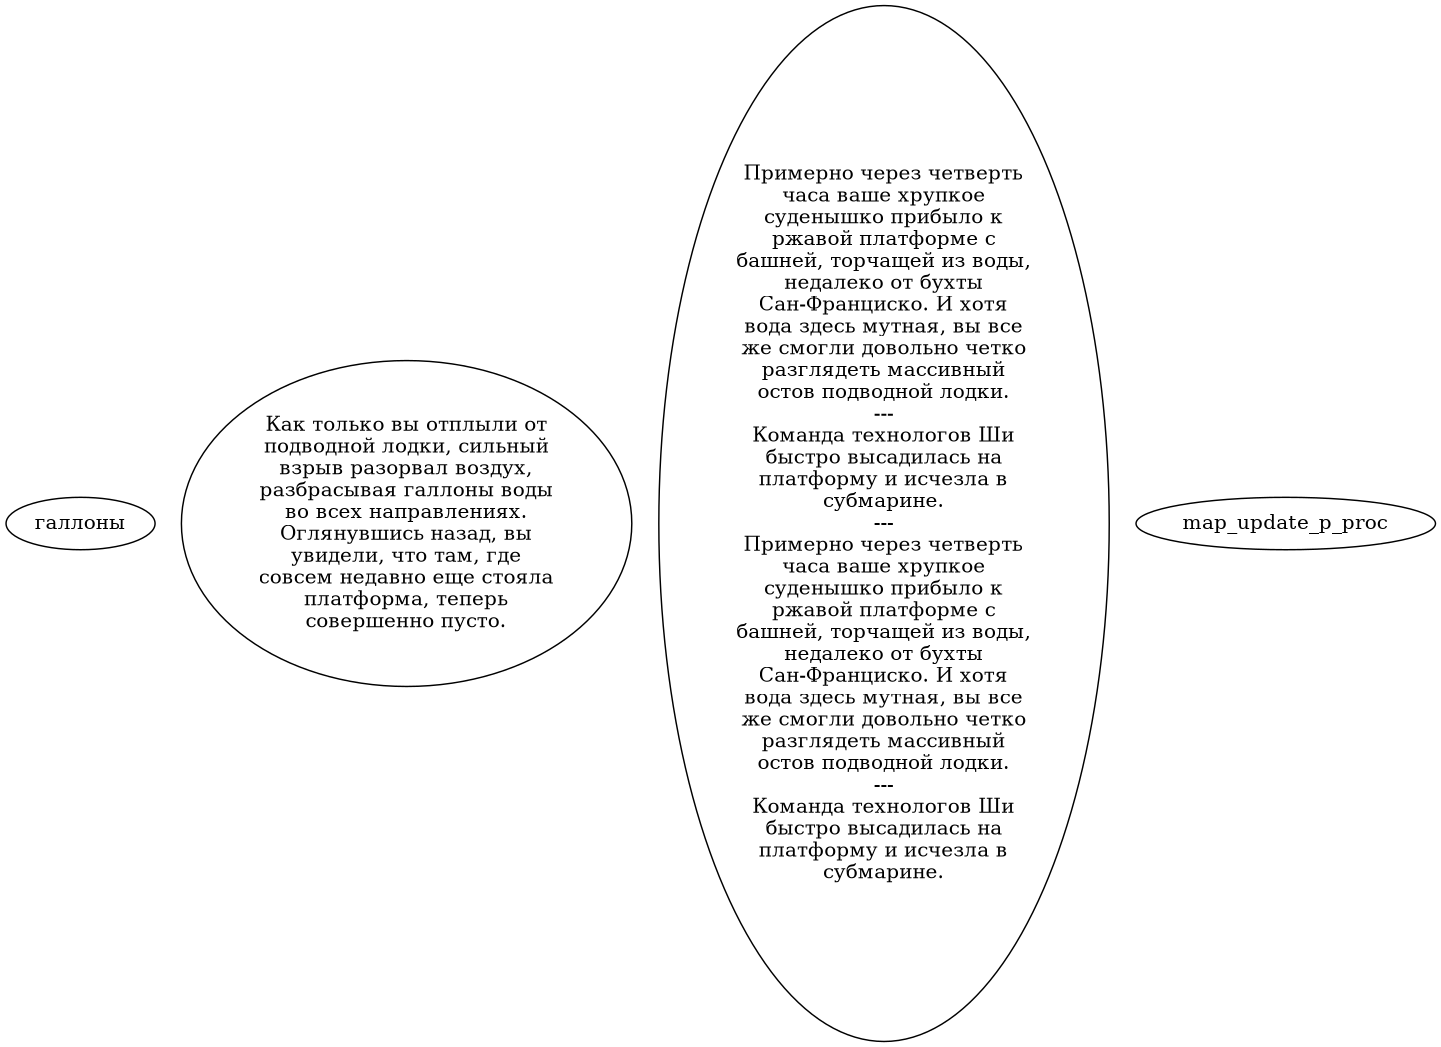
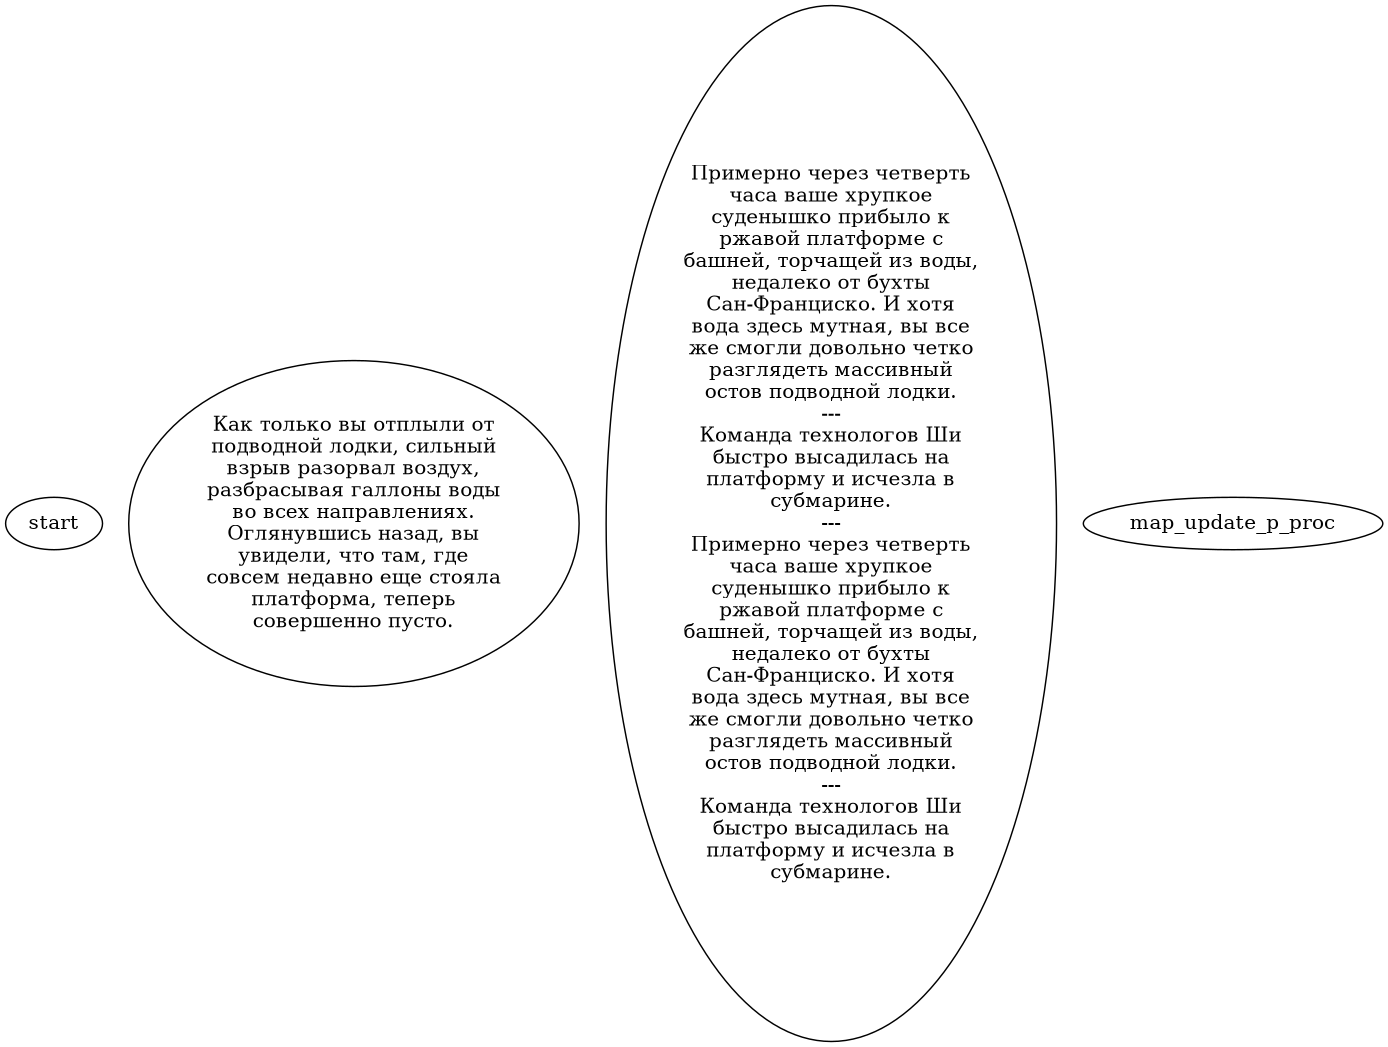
node "галлоны": label "галлоны" -> "start"
